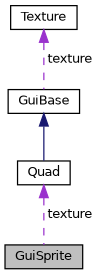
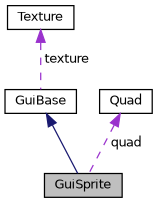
edge "Quad" -> "GuiBase": now "GuiSprite" -> "GuiBase"
edge "GuiSprite" -> "Quad": label " texture" -> " quad"
